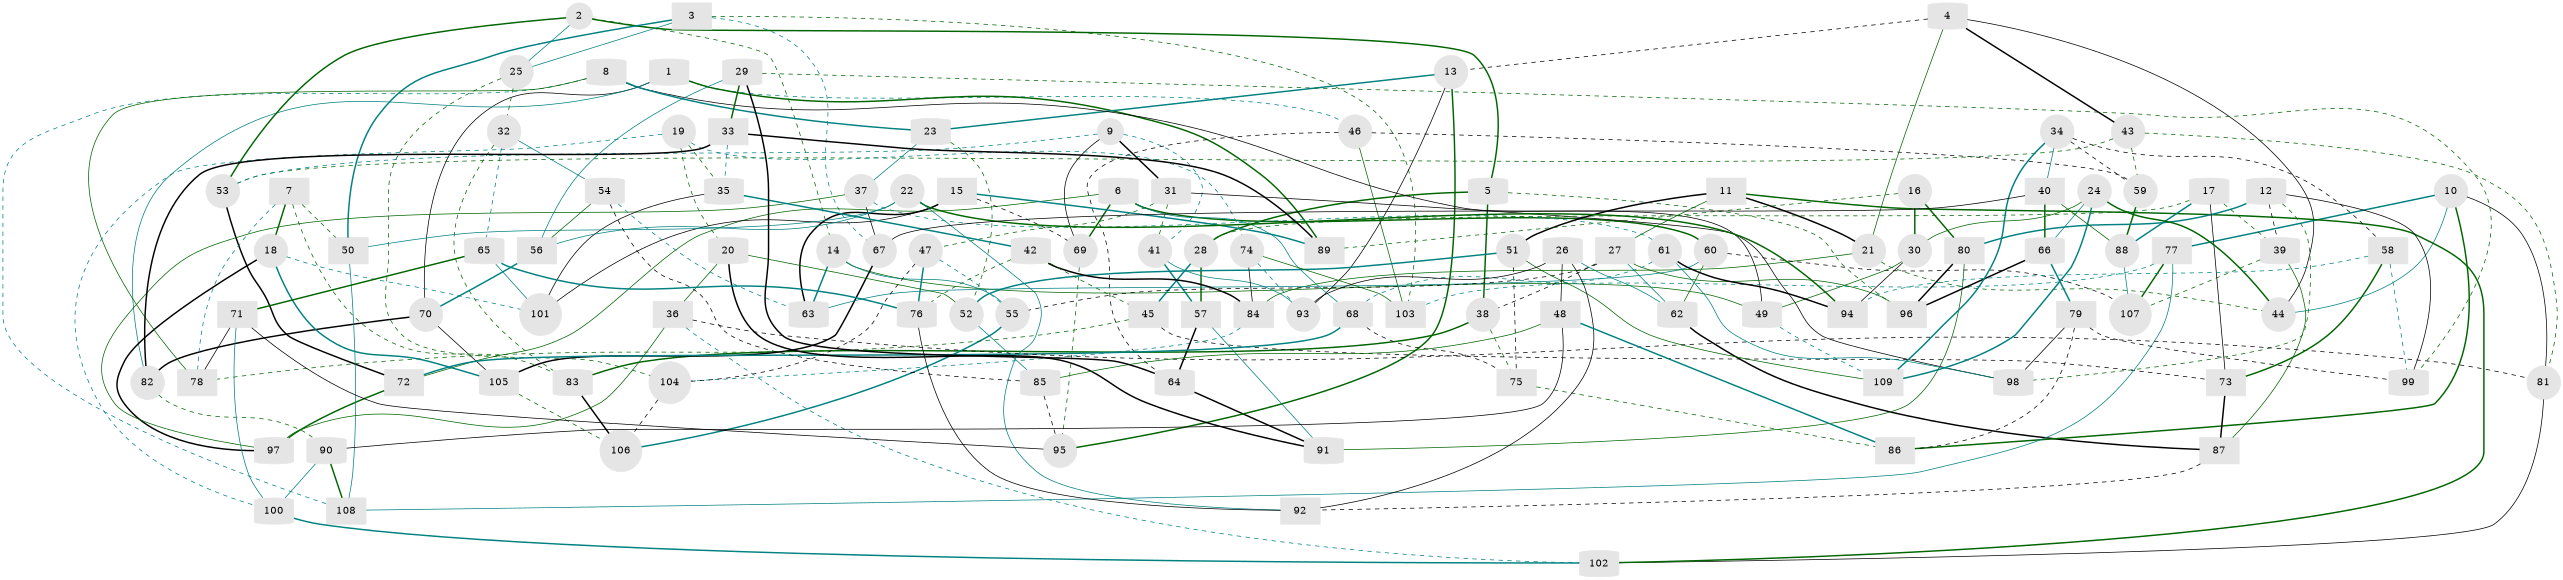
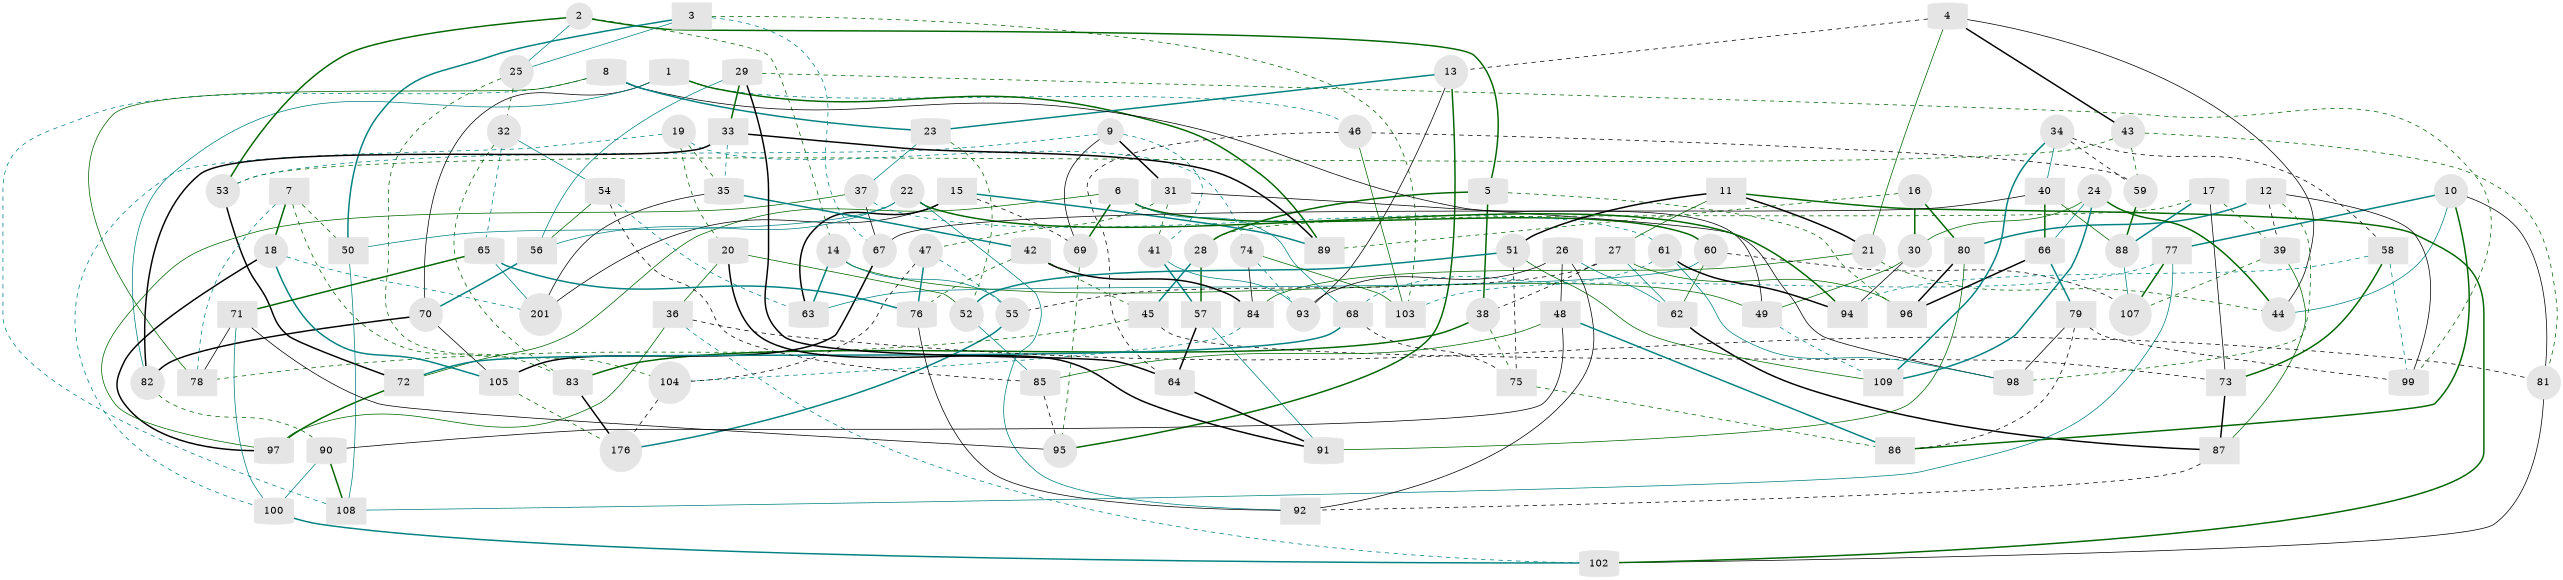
node "101": label "101" -> "201"
node "106": label "106" -> "176"
